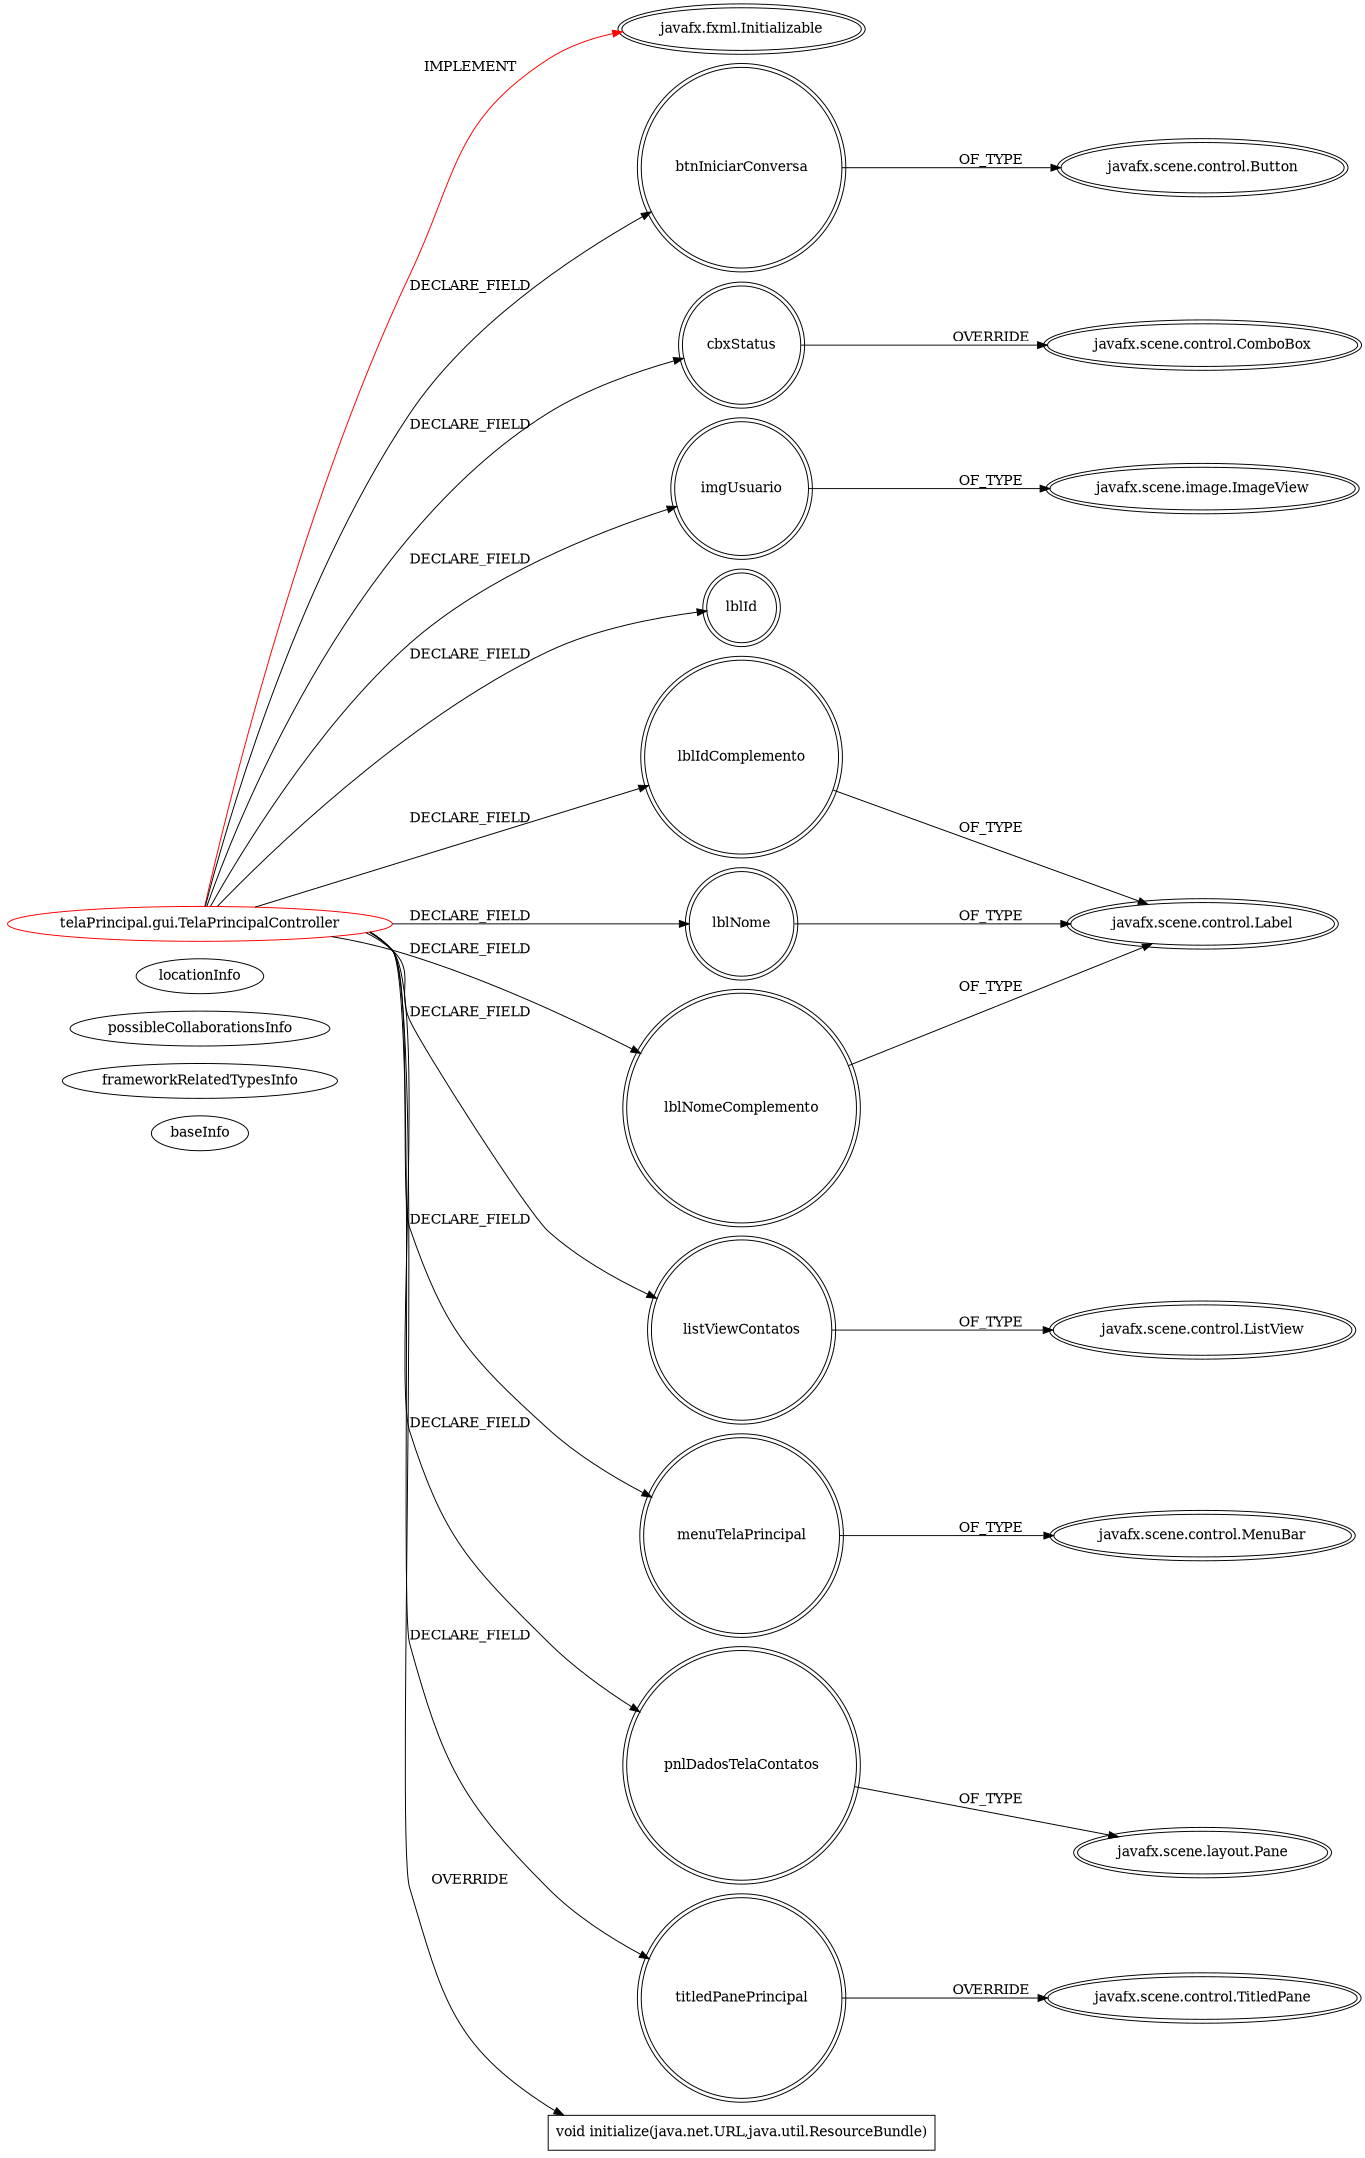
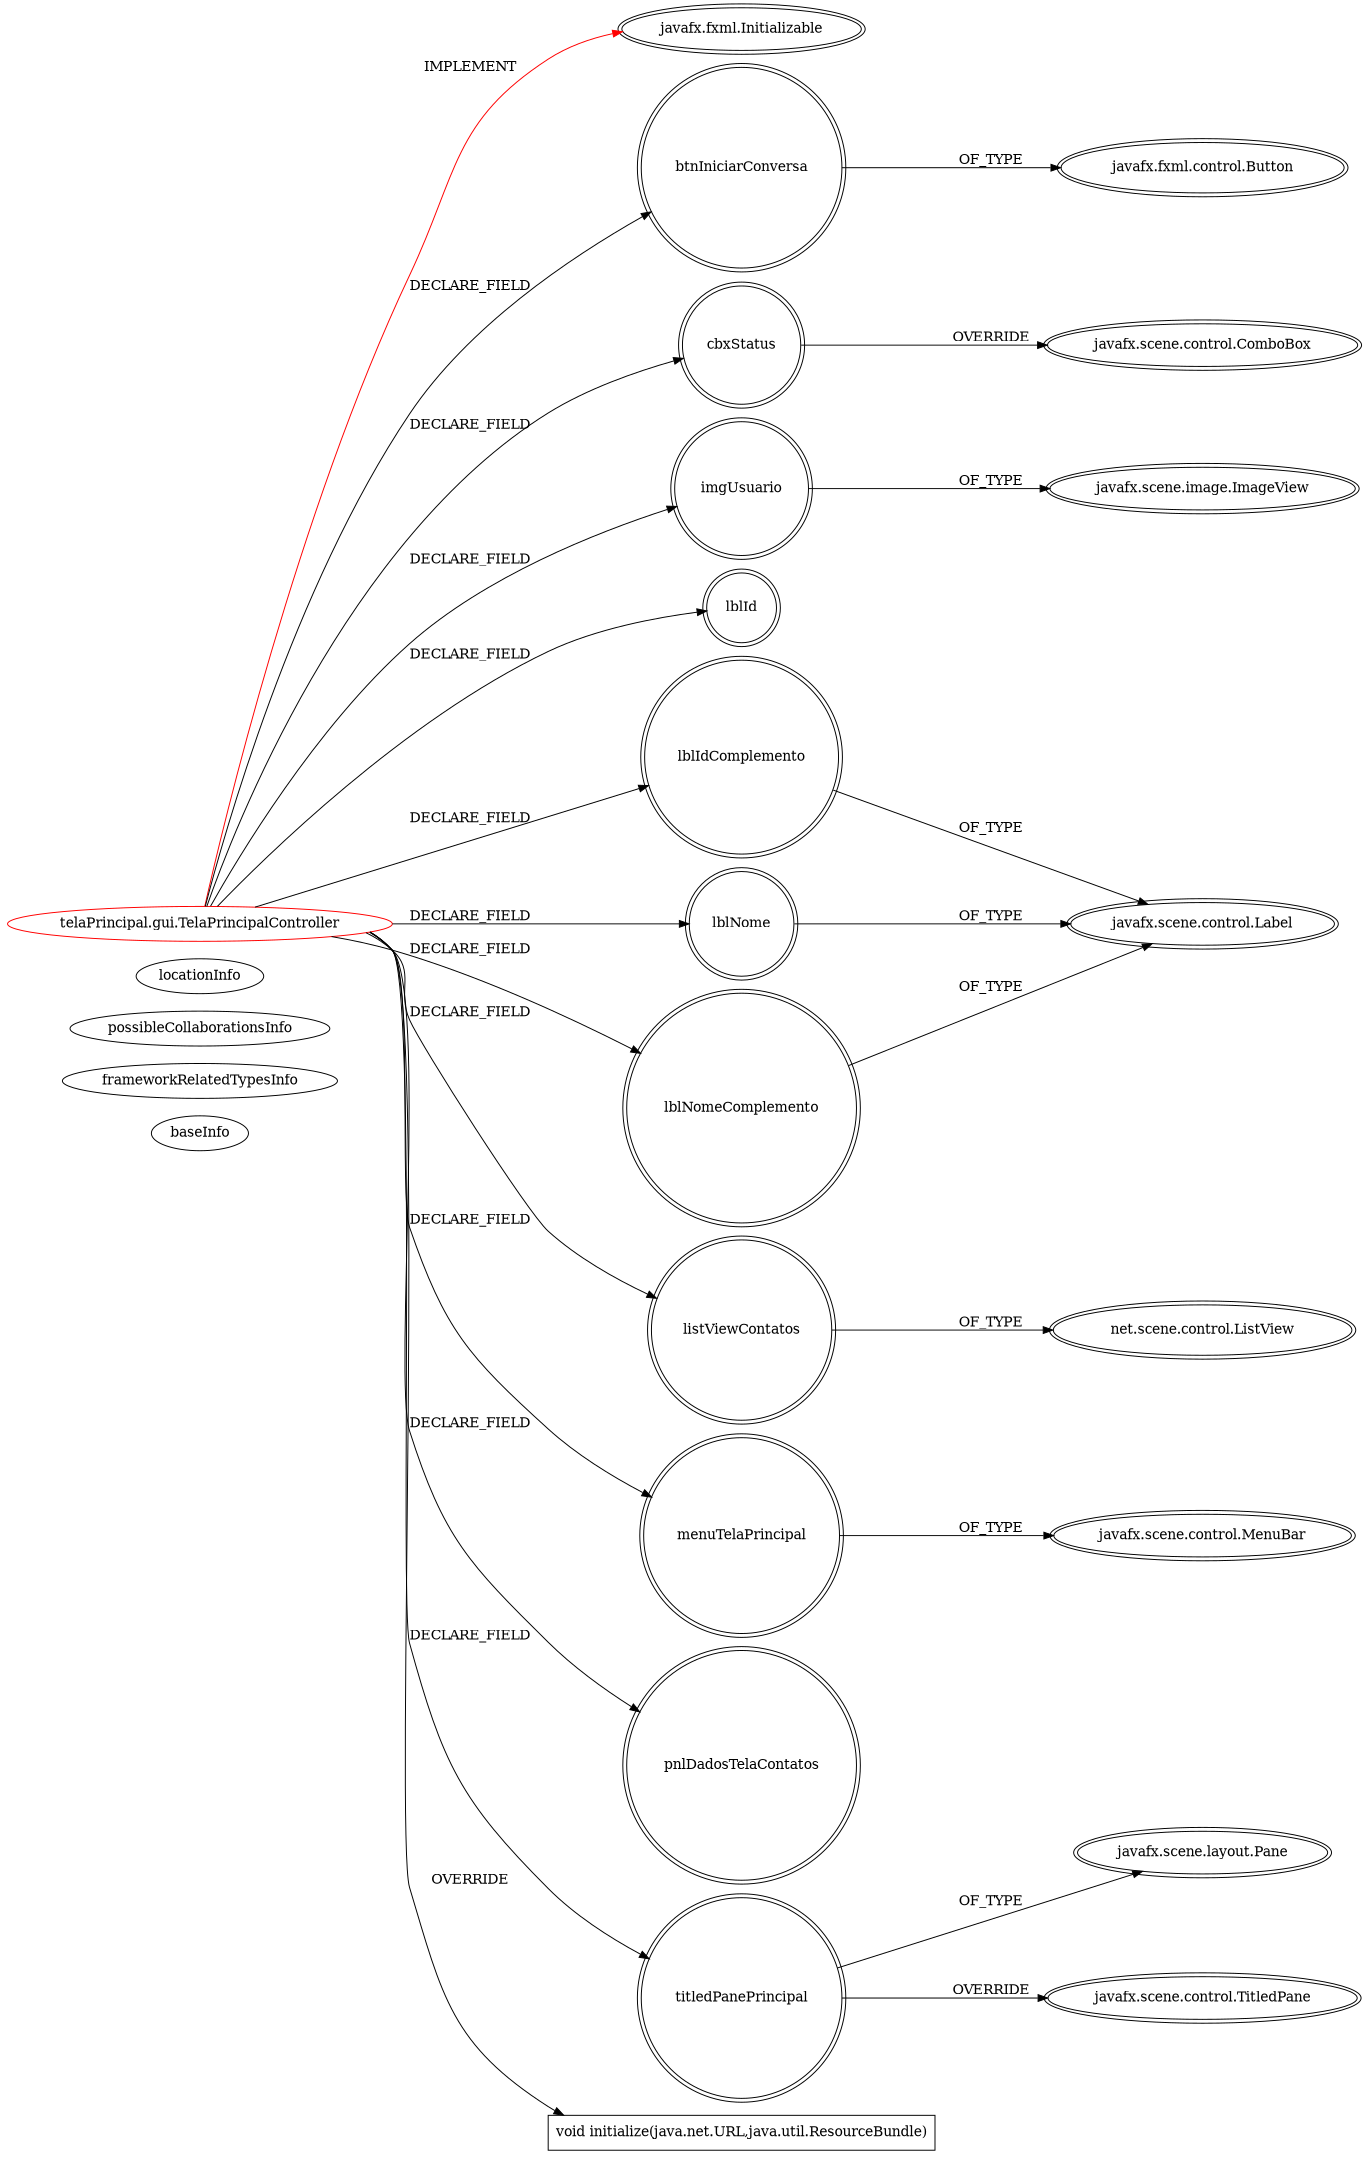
node "javafx.scene.control.Button": label "javafx.scene.control.Button" -> "javafx.fxml.control.Button"
node "javafx.scene.control.ListView": label "javafx.scene.control.ListView" -> "net.scene.control.ListView"
edge "pnlDadosTelaContatos" -> "javafx.scene.layout.Pane": now "titledPanePrincipal" -> "javafx.scene.layout.Pane"
